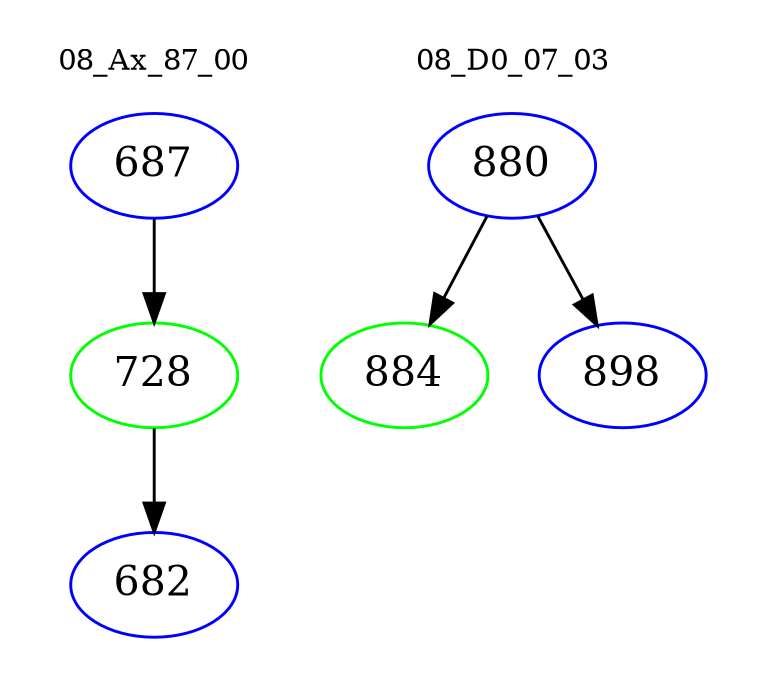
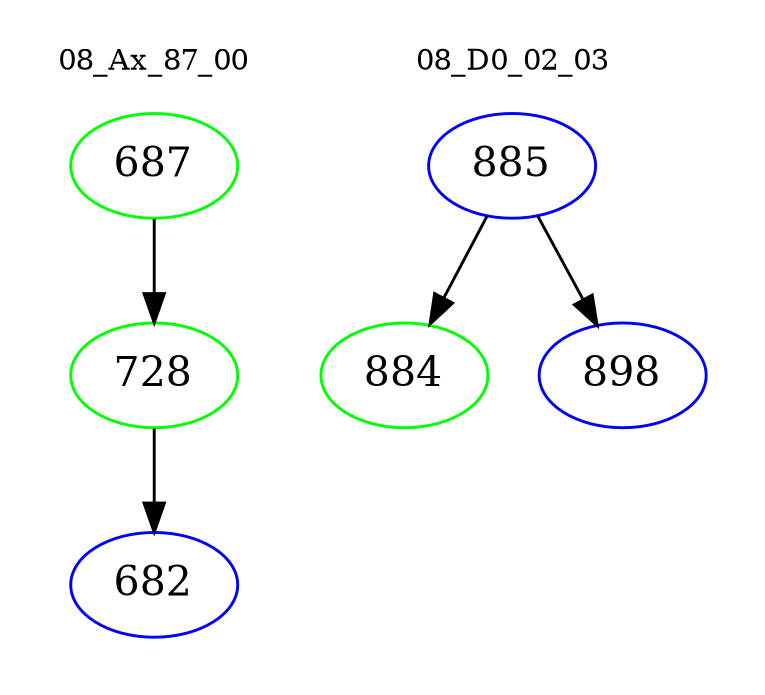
cluster "08_D0_07_03": label "08_D0_07_03" -> "08_D0_02_03"
node "687": color blue -> green
node "880": label "880" -> "885"
